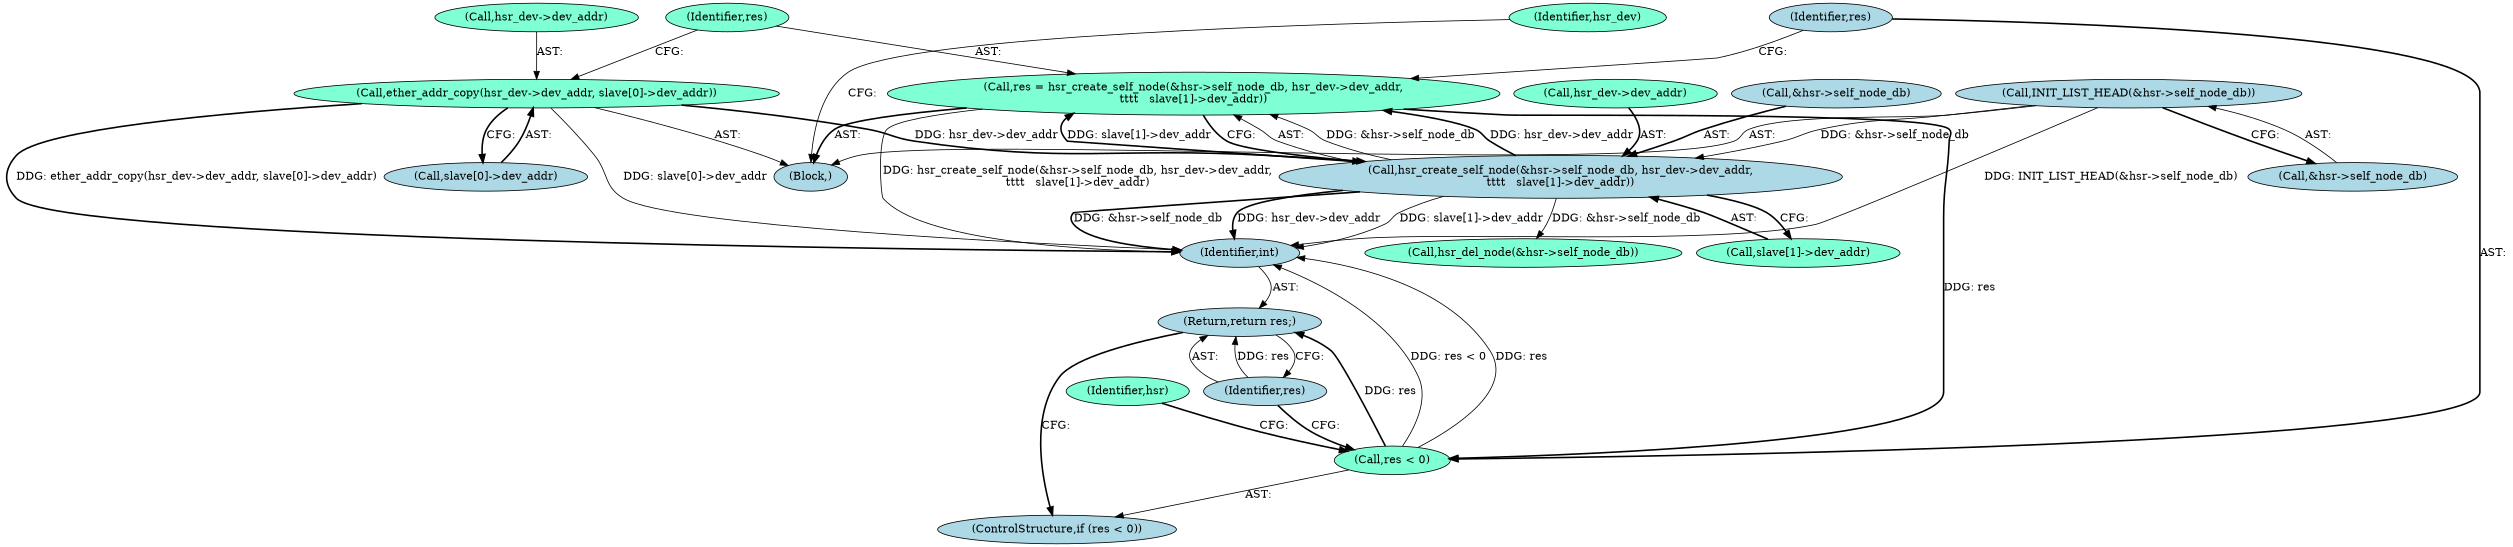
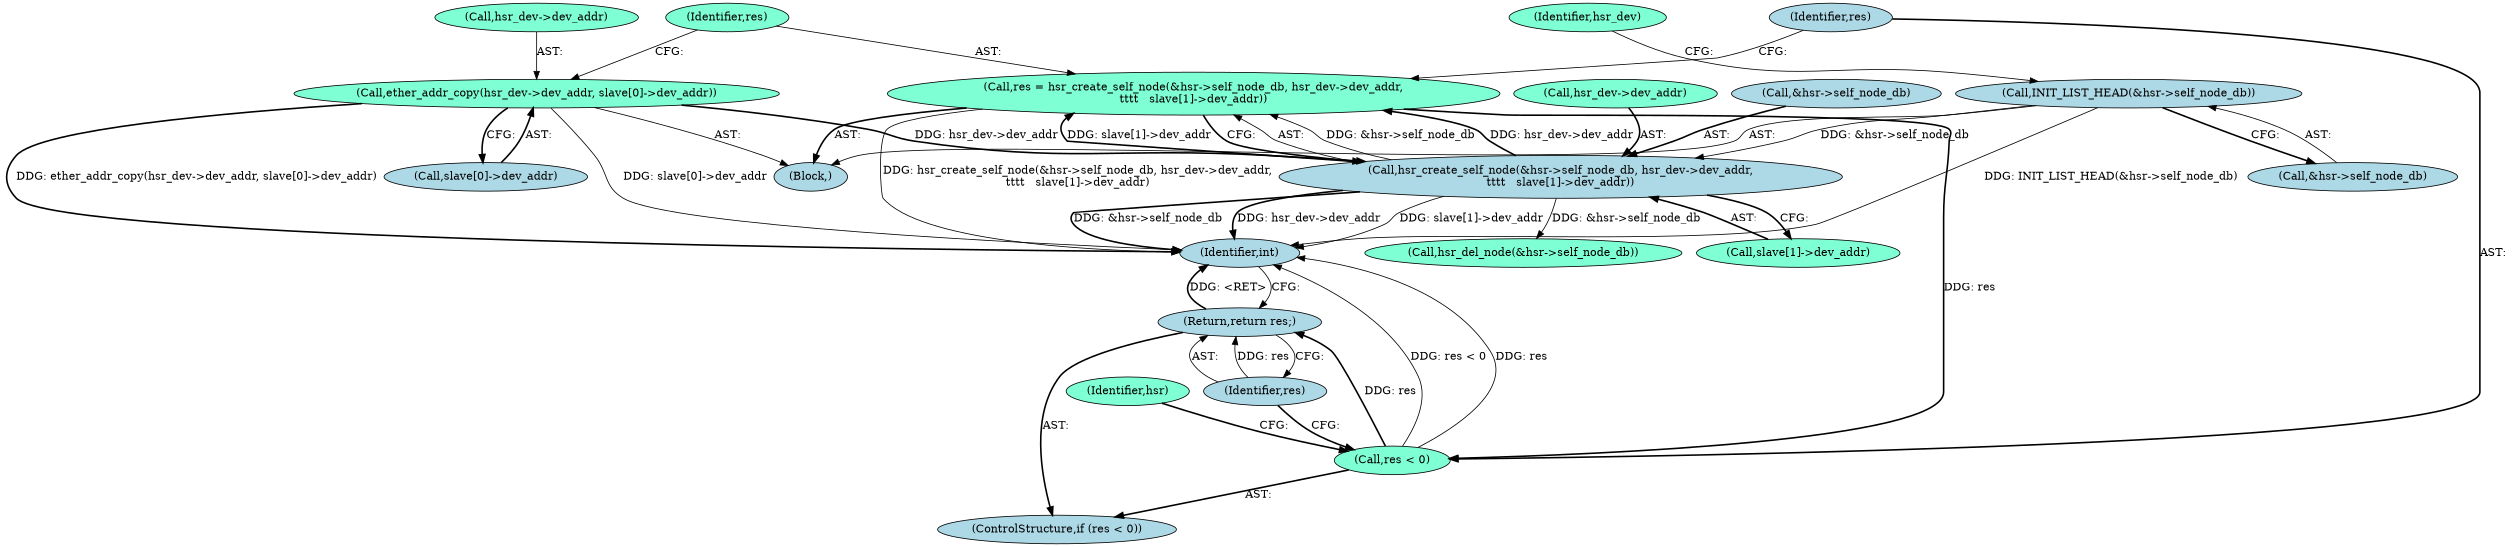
edge "(Identifier,hsr_dev)" -> "(Block,)": now "(Identifier,hsr_dev)" -> "(Call,INIT_LIST_HEAD(&hsr->self_node_db))"
edge "(Identifier,int)" -> "(Return,return res;)": label "AST: " -> "CFG: "
edge "(Return,return res;)" -> "(Identifier,int)": added, label "DDG: <RET>"
edge "(Return,return res;)" -> "(ControlStructure,if (res < 0))": label "CFG: " -> "AST: "
edge "(Call,res < 0)" -> "(ControlStructure,if (res < 0))": style solid -> bold
